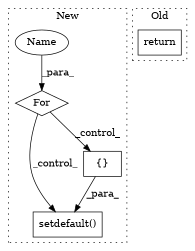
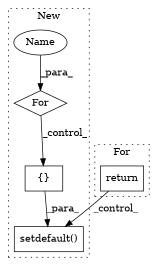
cluster "Old": label "Old" -> "For"
edge "For" -> "setdefault()": now "return" -> "setdefault()"
